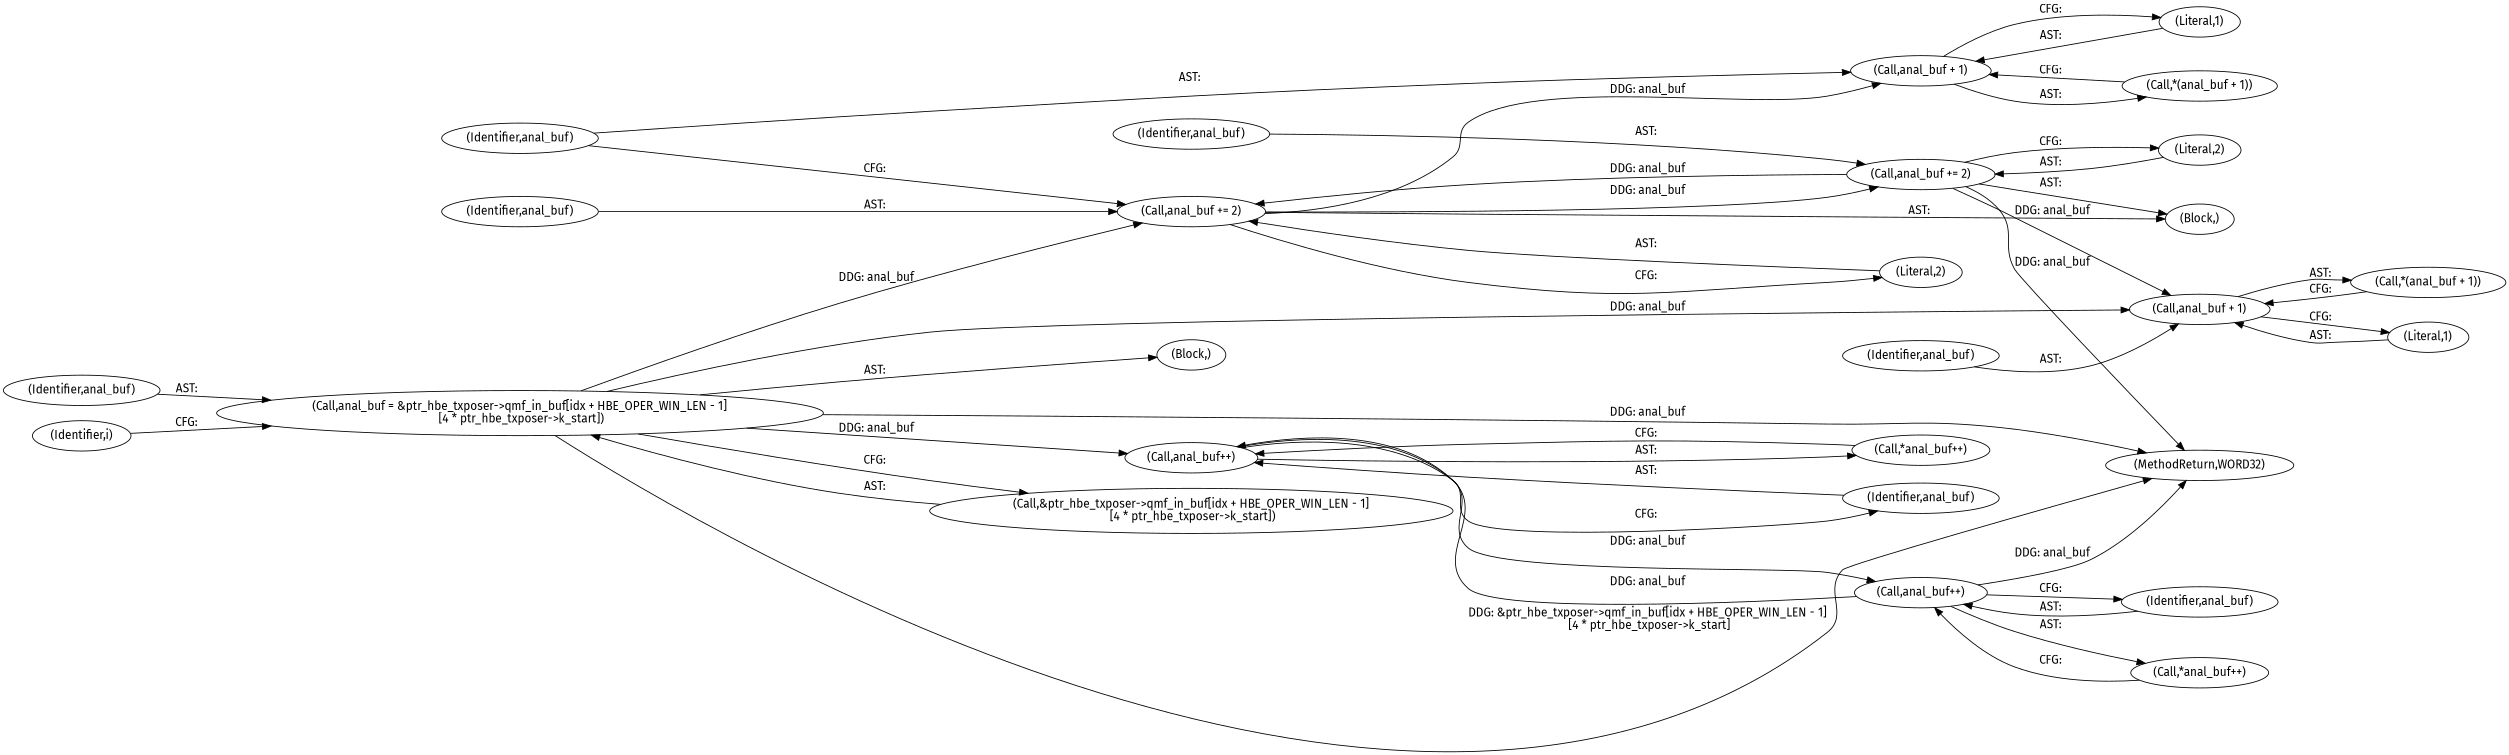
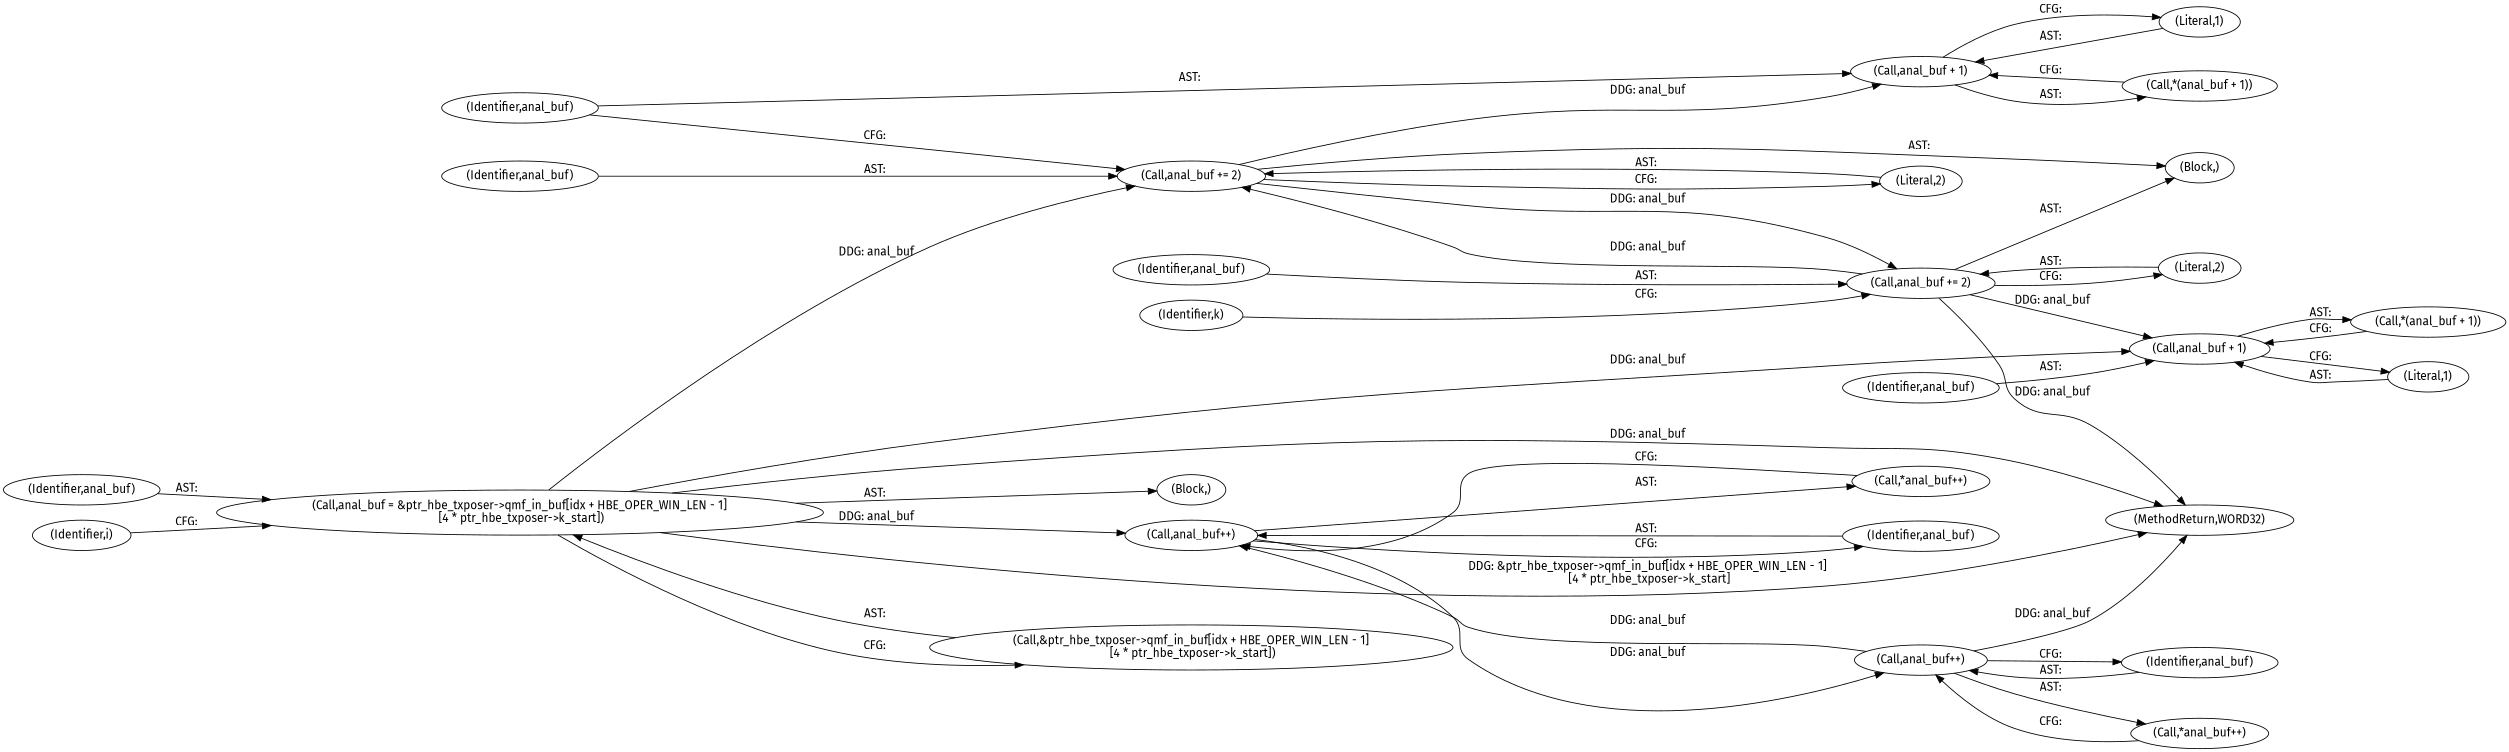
node "(Identifier,k)": added
